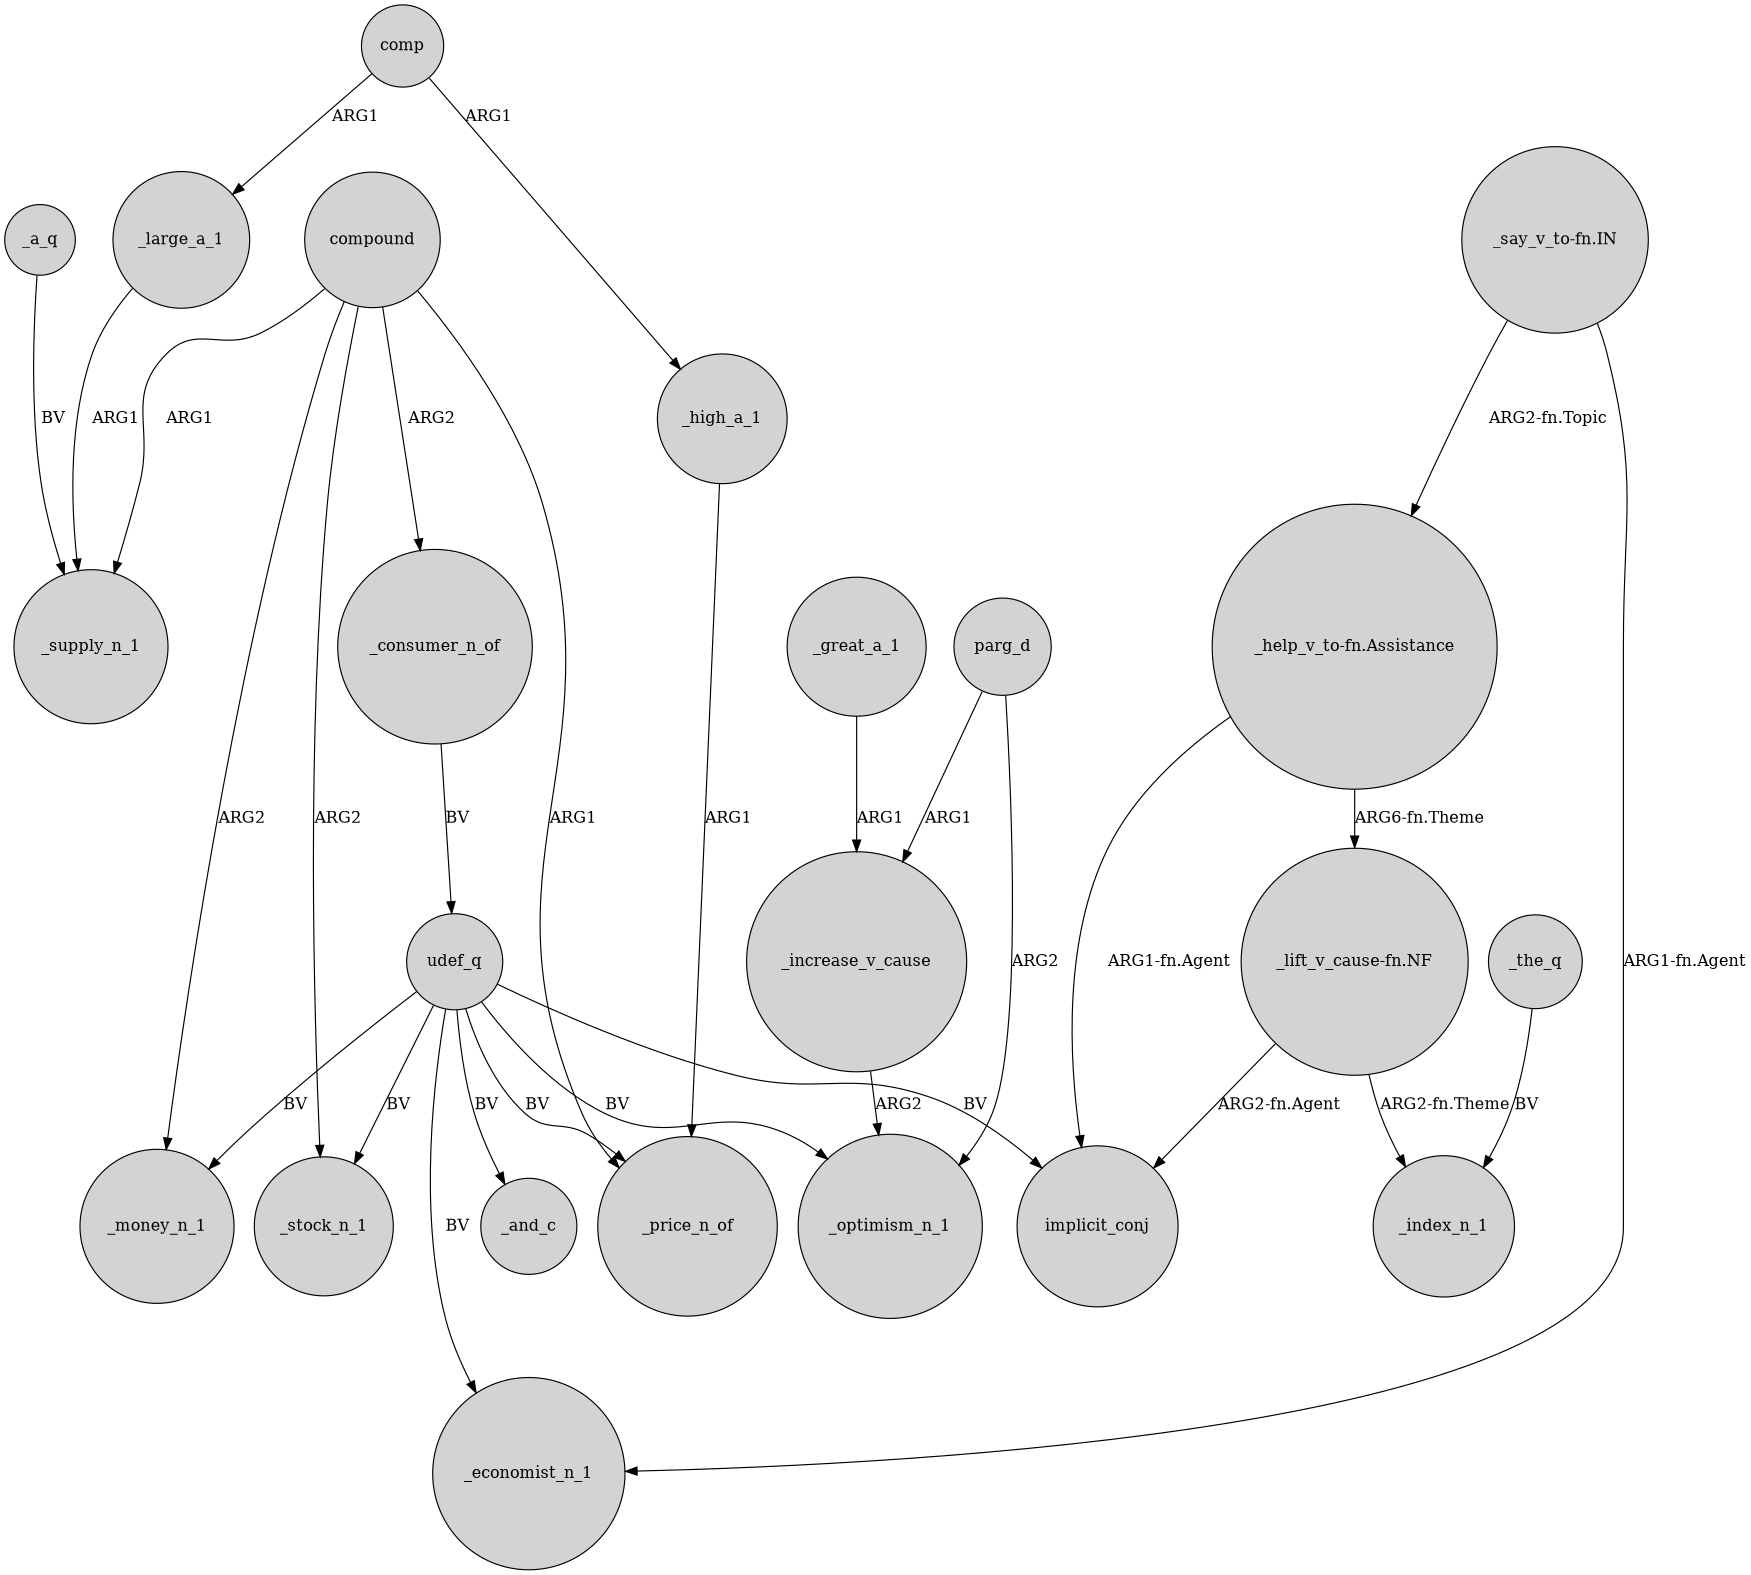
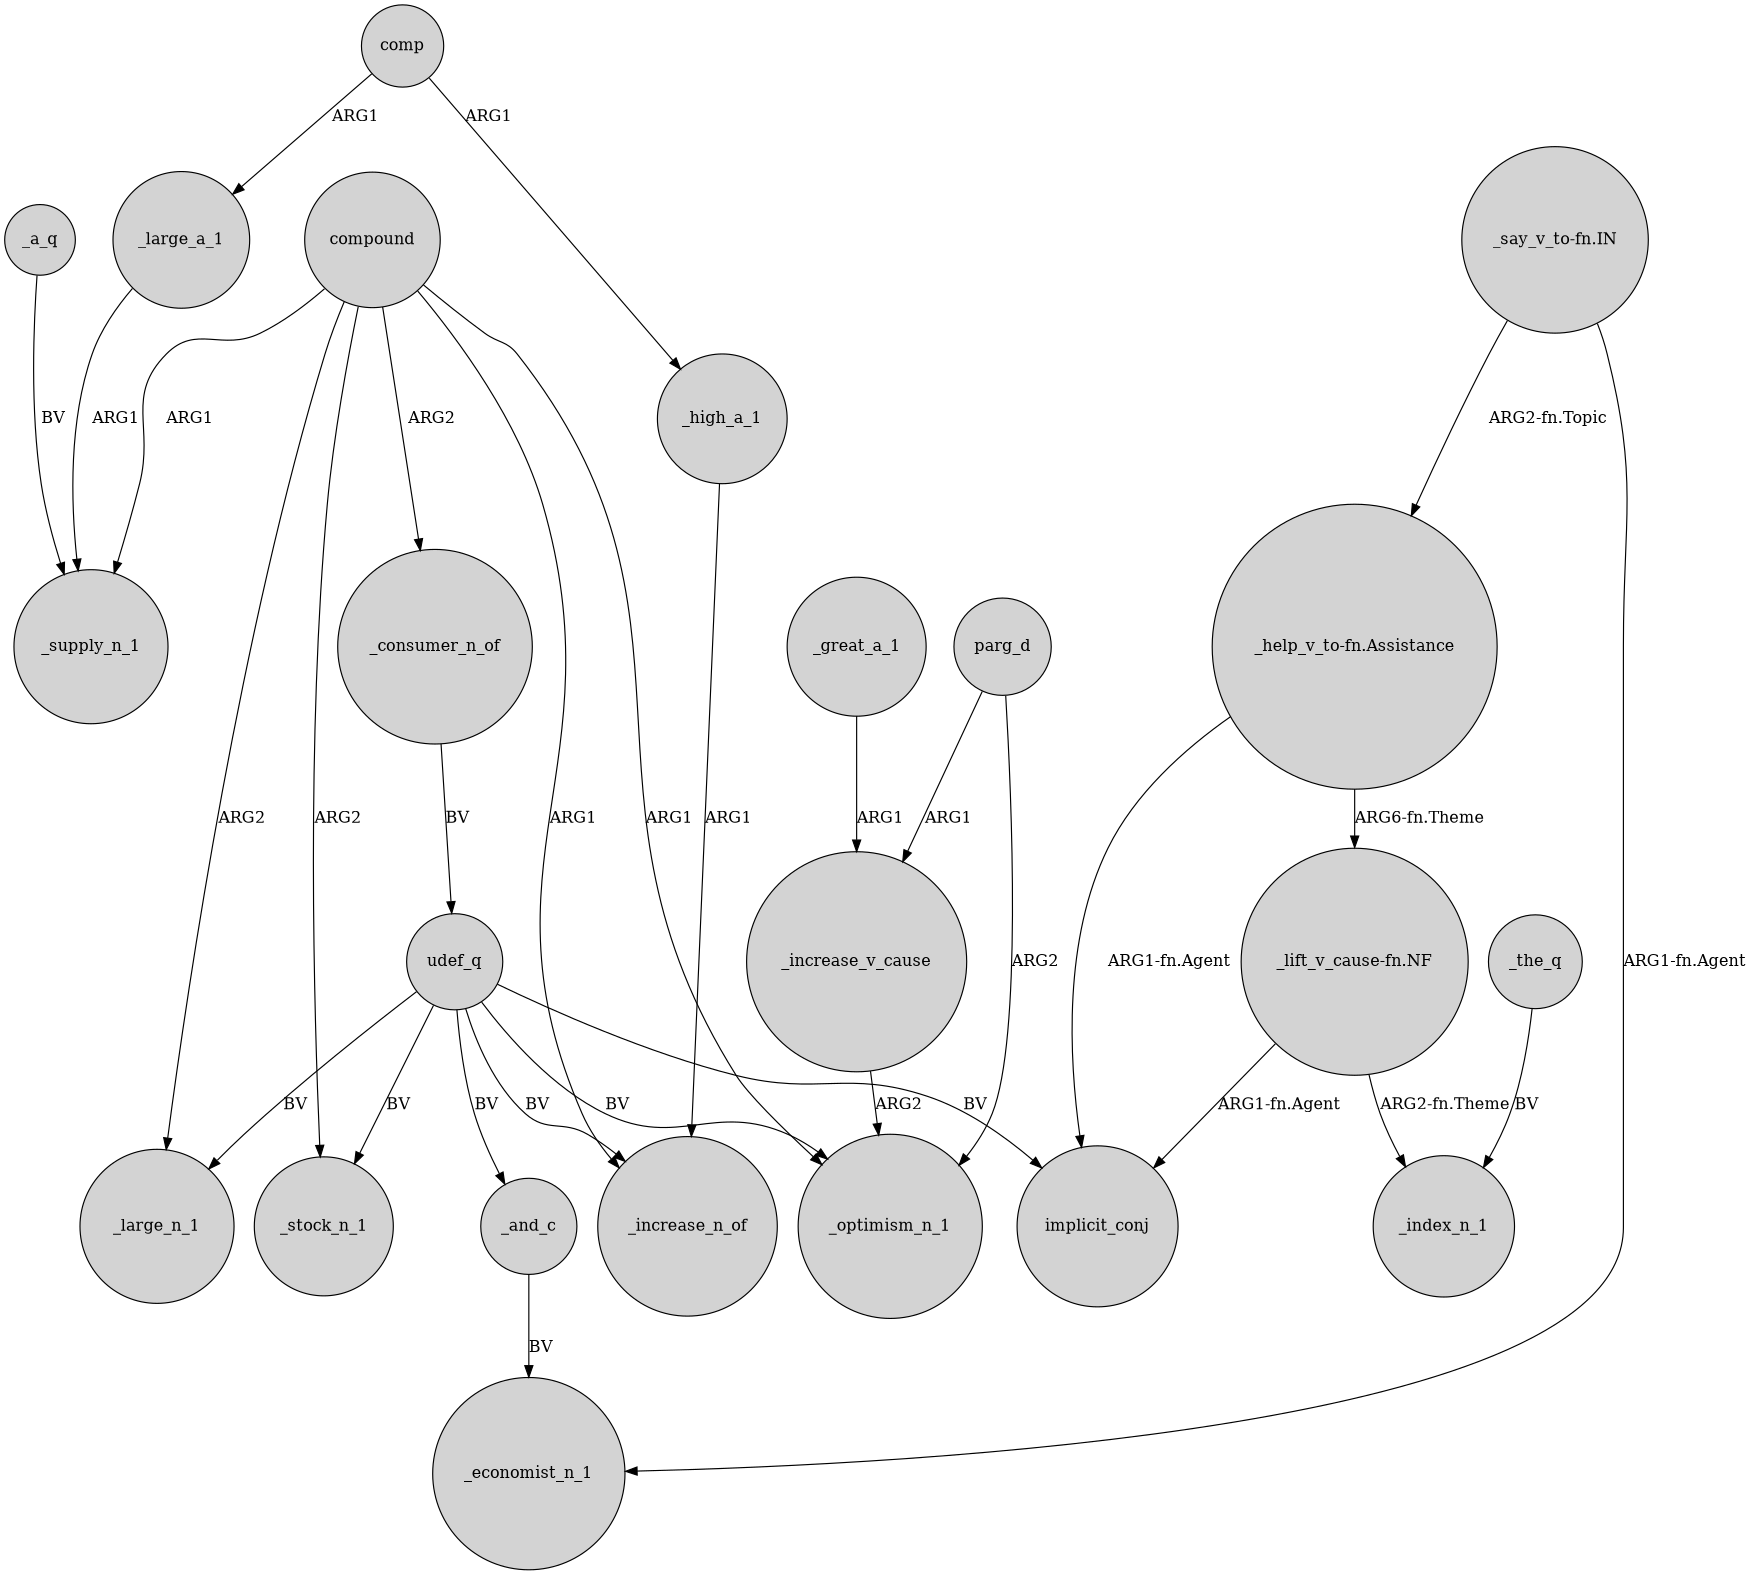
edge "compound" -> "_optimism_n_1": added, label "ARG1"
edge "_lift_v_cause-fn.NF" -> "implicit_conj": label "ARG2-fn.Agent" -> "ARG1-fn.Agent"
edge "udef_q" -> "_economist_n_1": now "_and_c" -> "_economist_n_1"
node "_money_n_1": label "_money_n_1" -> "_large_n_1"
node "_price_n_of": label "_price_n_of" -> "_increase_n_of"
